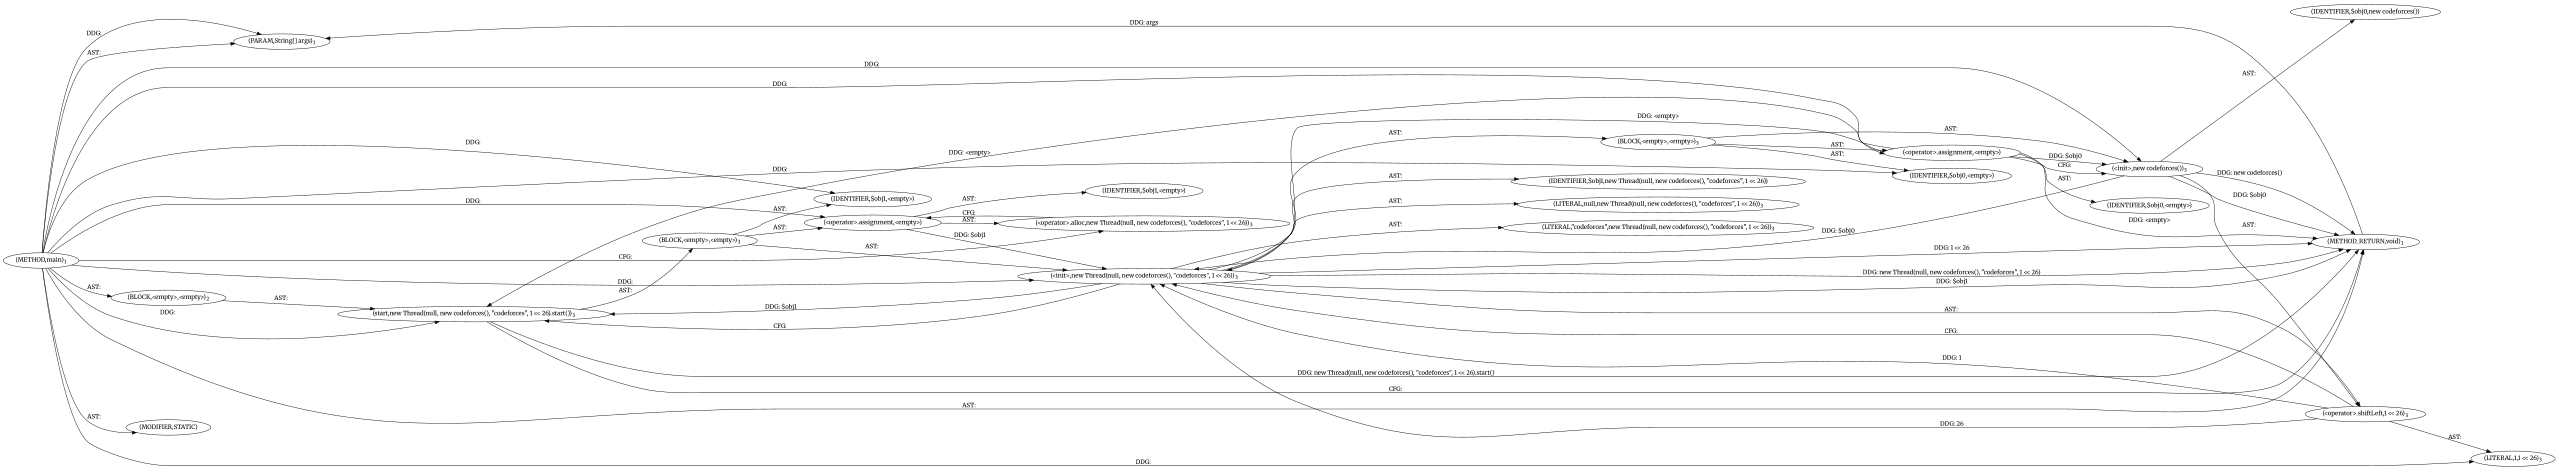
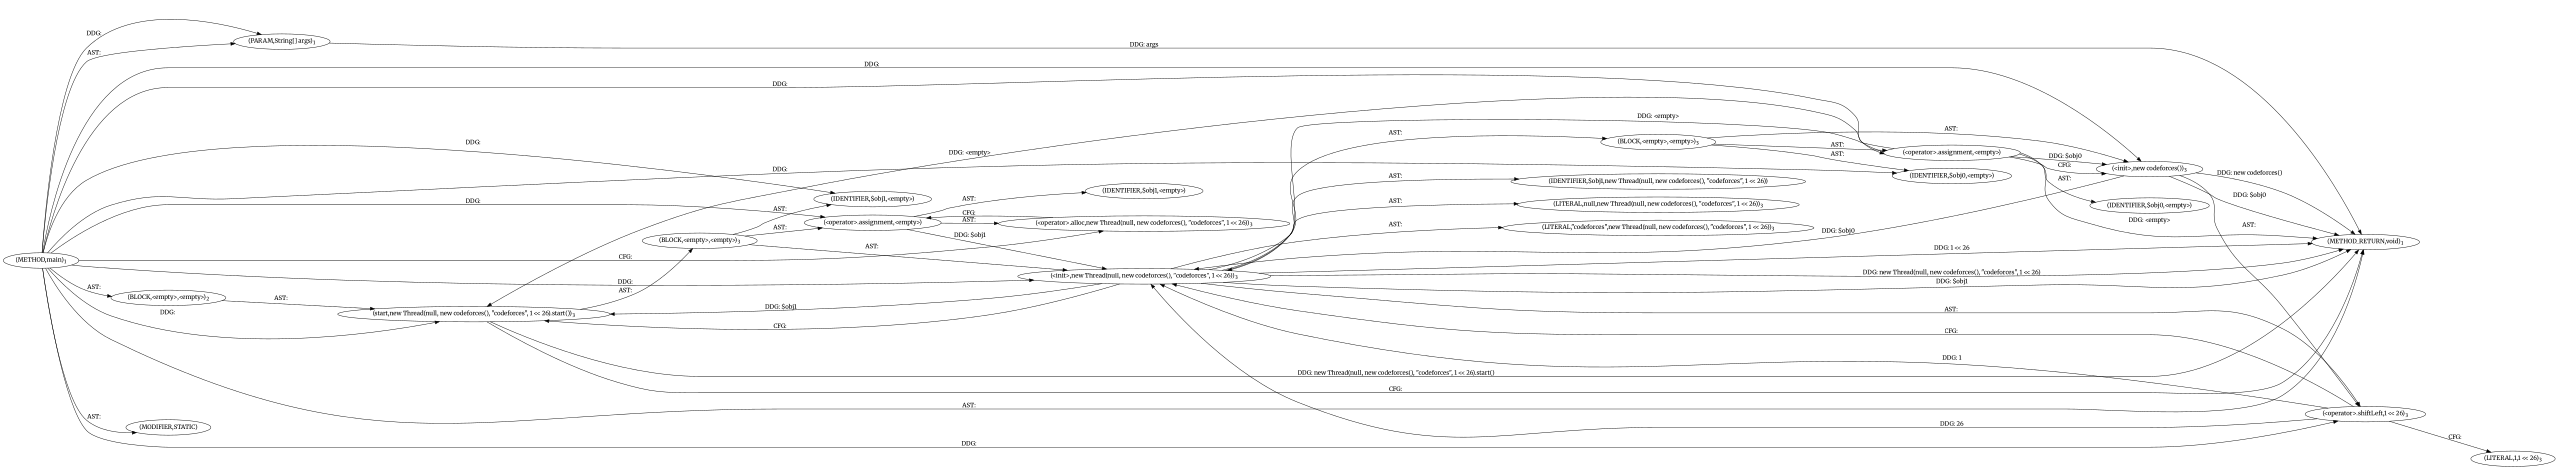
node "(IDENTIFIER,$obj0,new codeforces())": removed
edge "(METHOD_RETURN,void)" -> "(PARAM,String[] args)": reversed
edge "(<operator>.shiftLeft,1 << 26)" -> "(LITERAL,1,1 << 26)": label "AST: " -> "CFG: "
edge "(METHOD,main)" -> "(LITERAL,1,1 << 26)": now "(METHOD,main)" -> "(<operator>.shiftLeft,1 << 26)"
